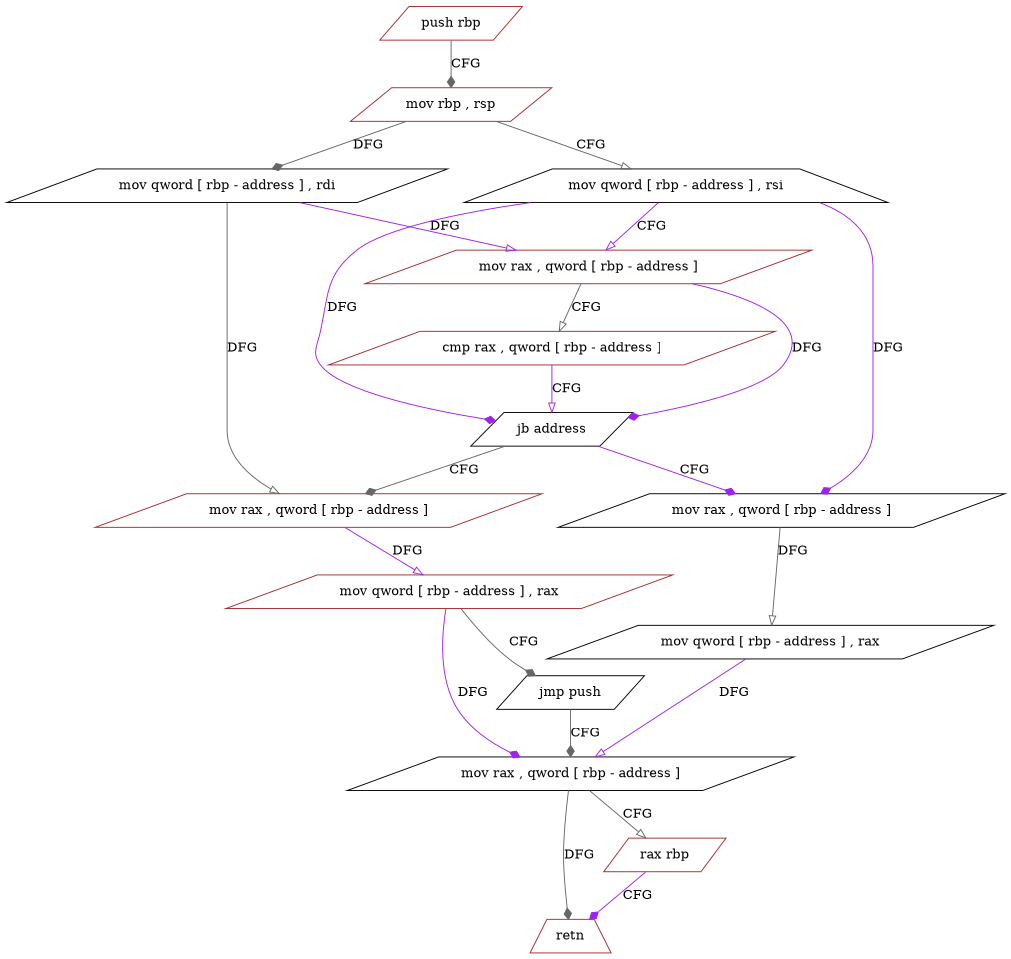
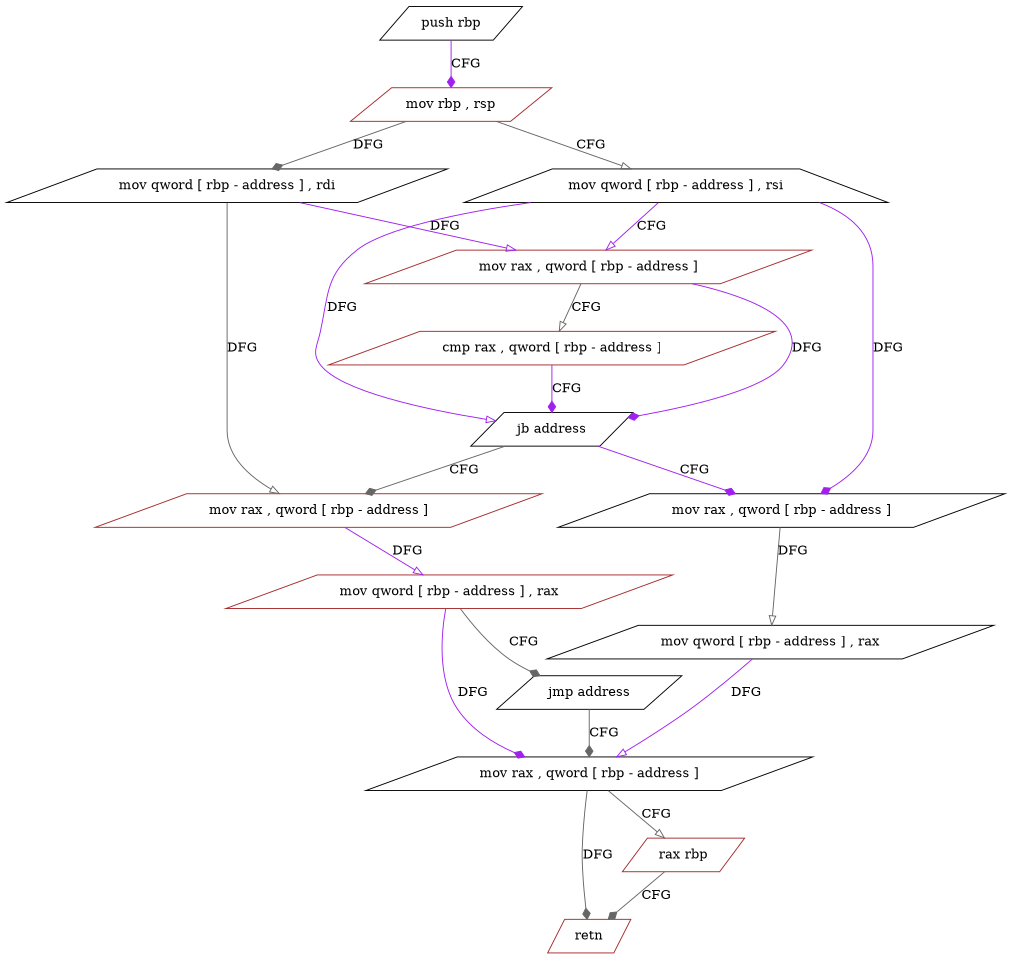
node "push rbp": color brown -> black
edge "push rbp" -> "mov rbp , rsp": color gray40 -> purple
edge "mov qword [ rbp - address ] , rsi" -> "jb address": arrowhead diamond -> onormal
edge "cmp rax , qword [ rbp - address ]" -> "jb address": arrowhead onormal -> diamond
node "jmp push": label "jmp push" -> "jmp address"
edge "rax rbp" -> "retn": color purple -> gray40
node "retn": shape trapezium -> parallelogram
